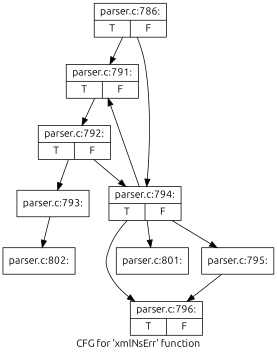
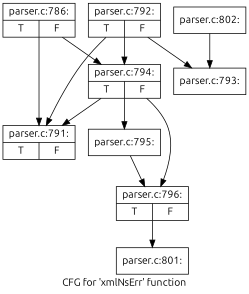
edge "parser.c:791:" -> "parser.c:792:": reversed
edge "parser.c:793:" -> "parser.c:802:": reversed
edge "parser.c:794:" -> "parser.c:801:": now "parser.c:796:" -> "parser.c:801:"
